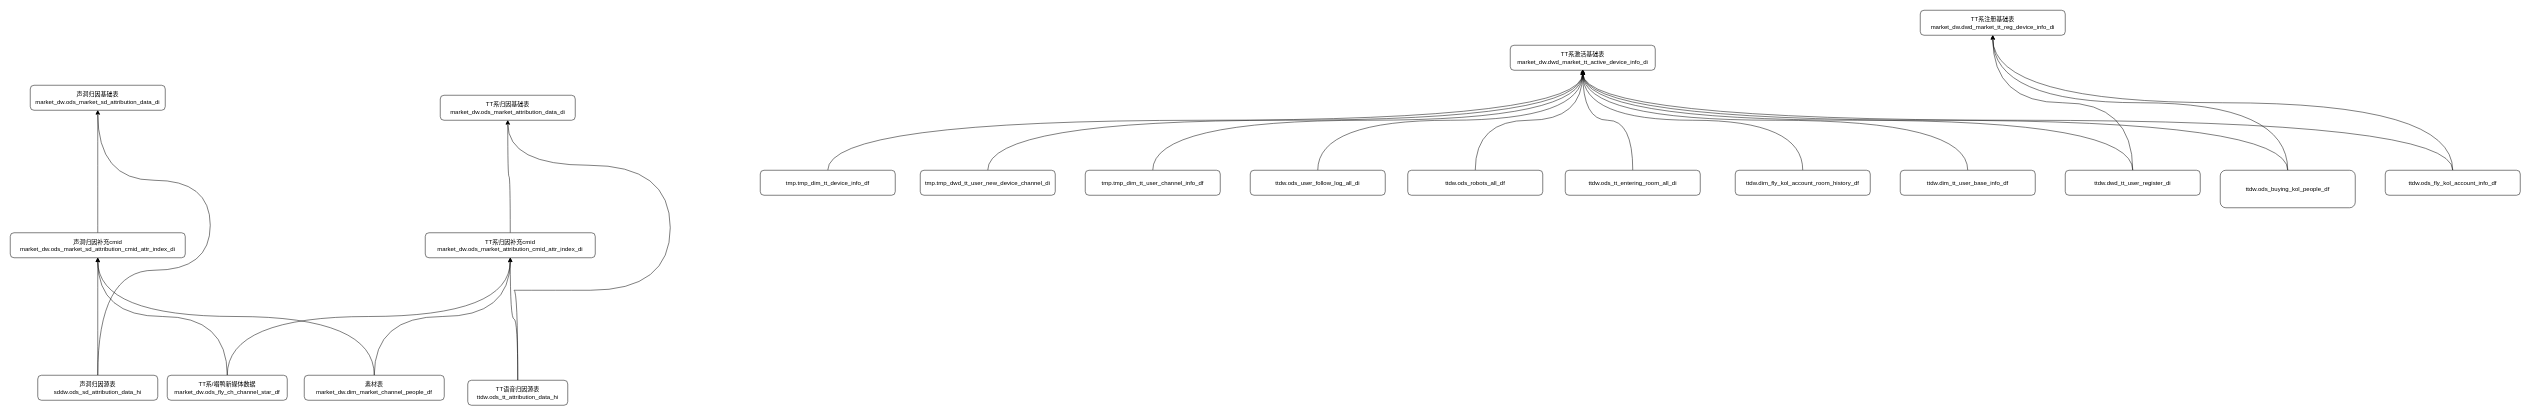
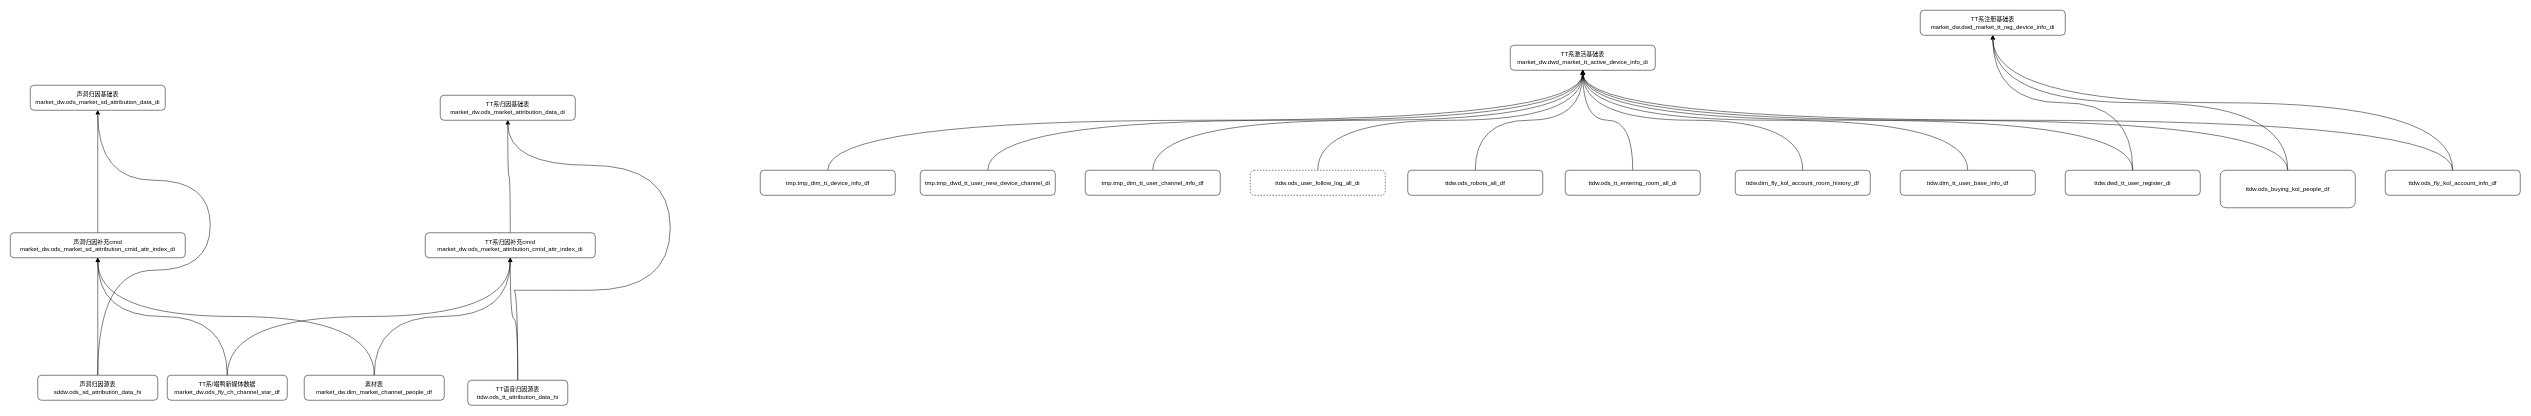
edge "ttdw.dim_fly_kol_account_room_history_df" -> "TT系激活基础表 market_dw.dwd_market_tt_active_device_info_di": arrowhead diamond -> classic
node "ttdw.ods_user_follow_log_all_di": style solid -> dashed
